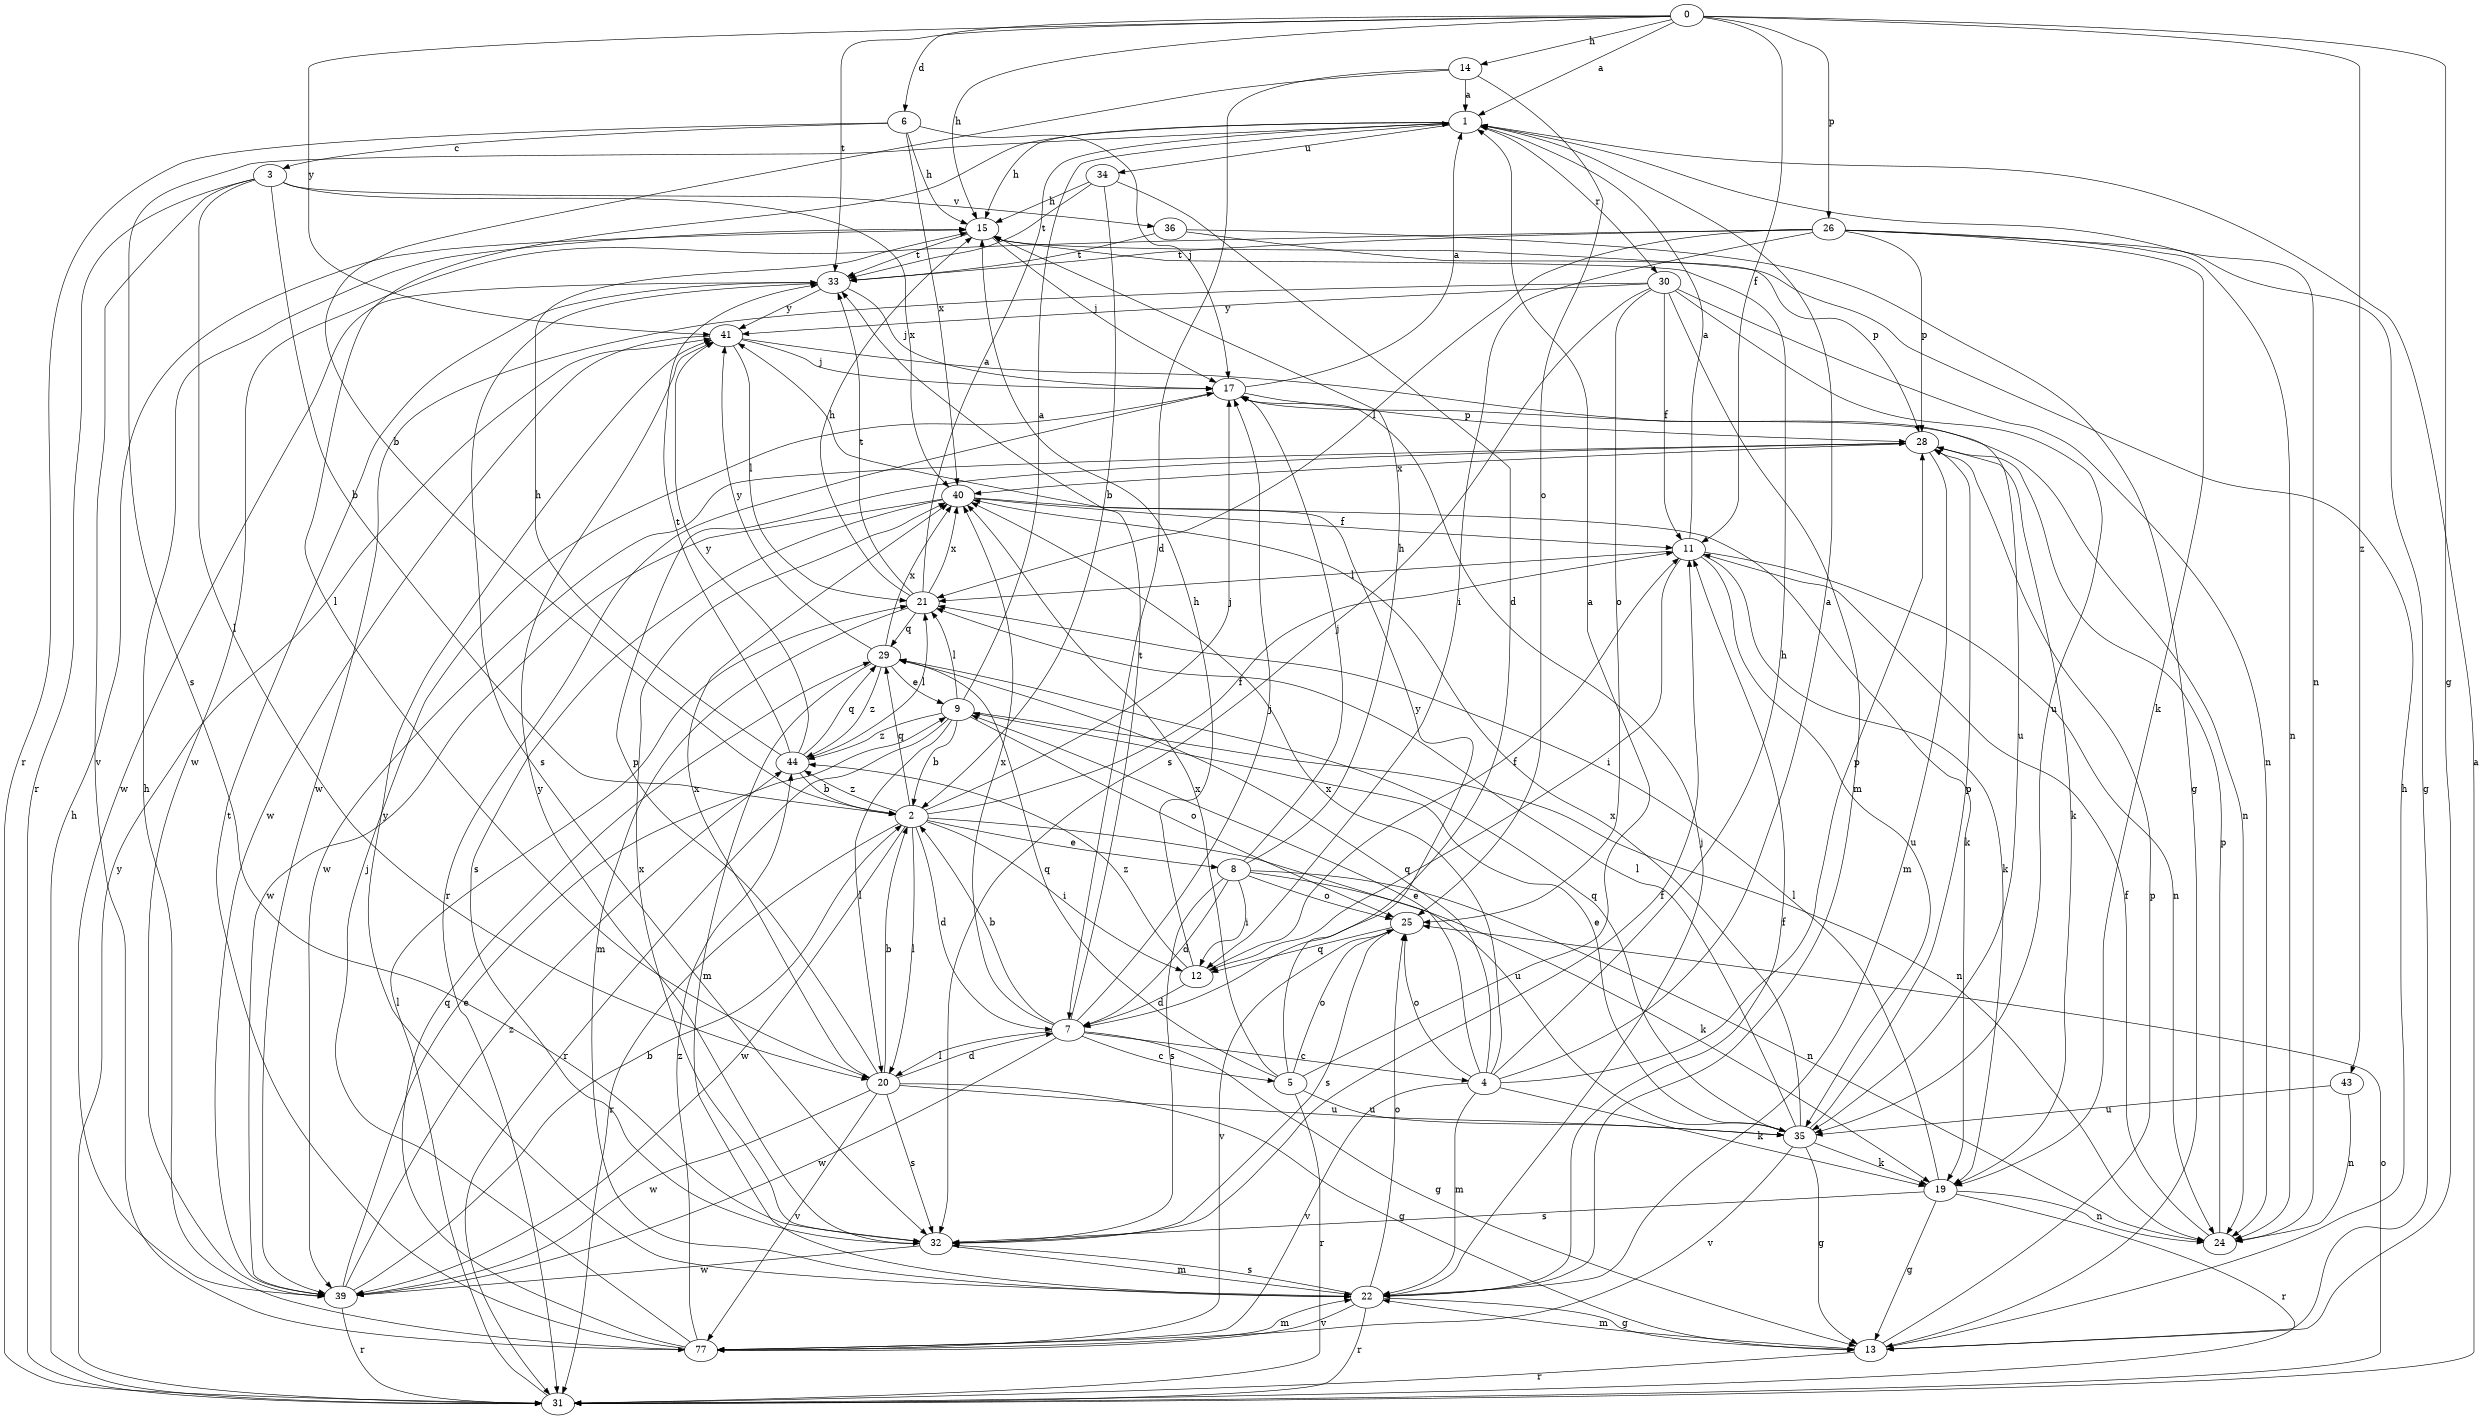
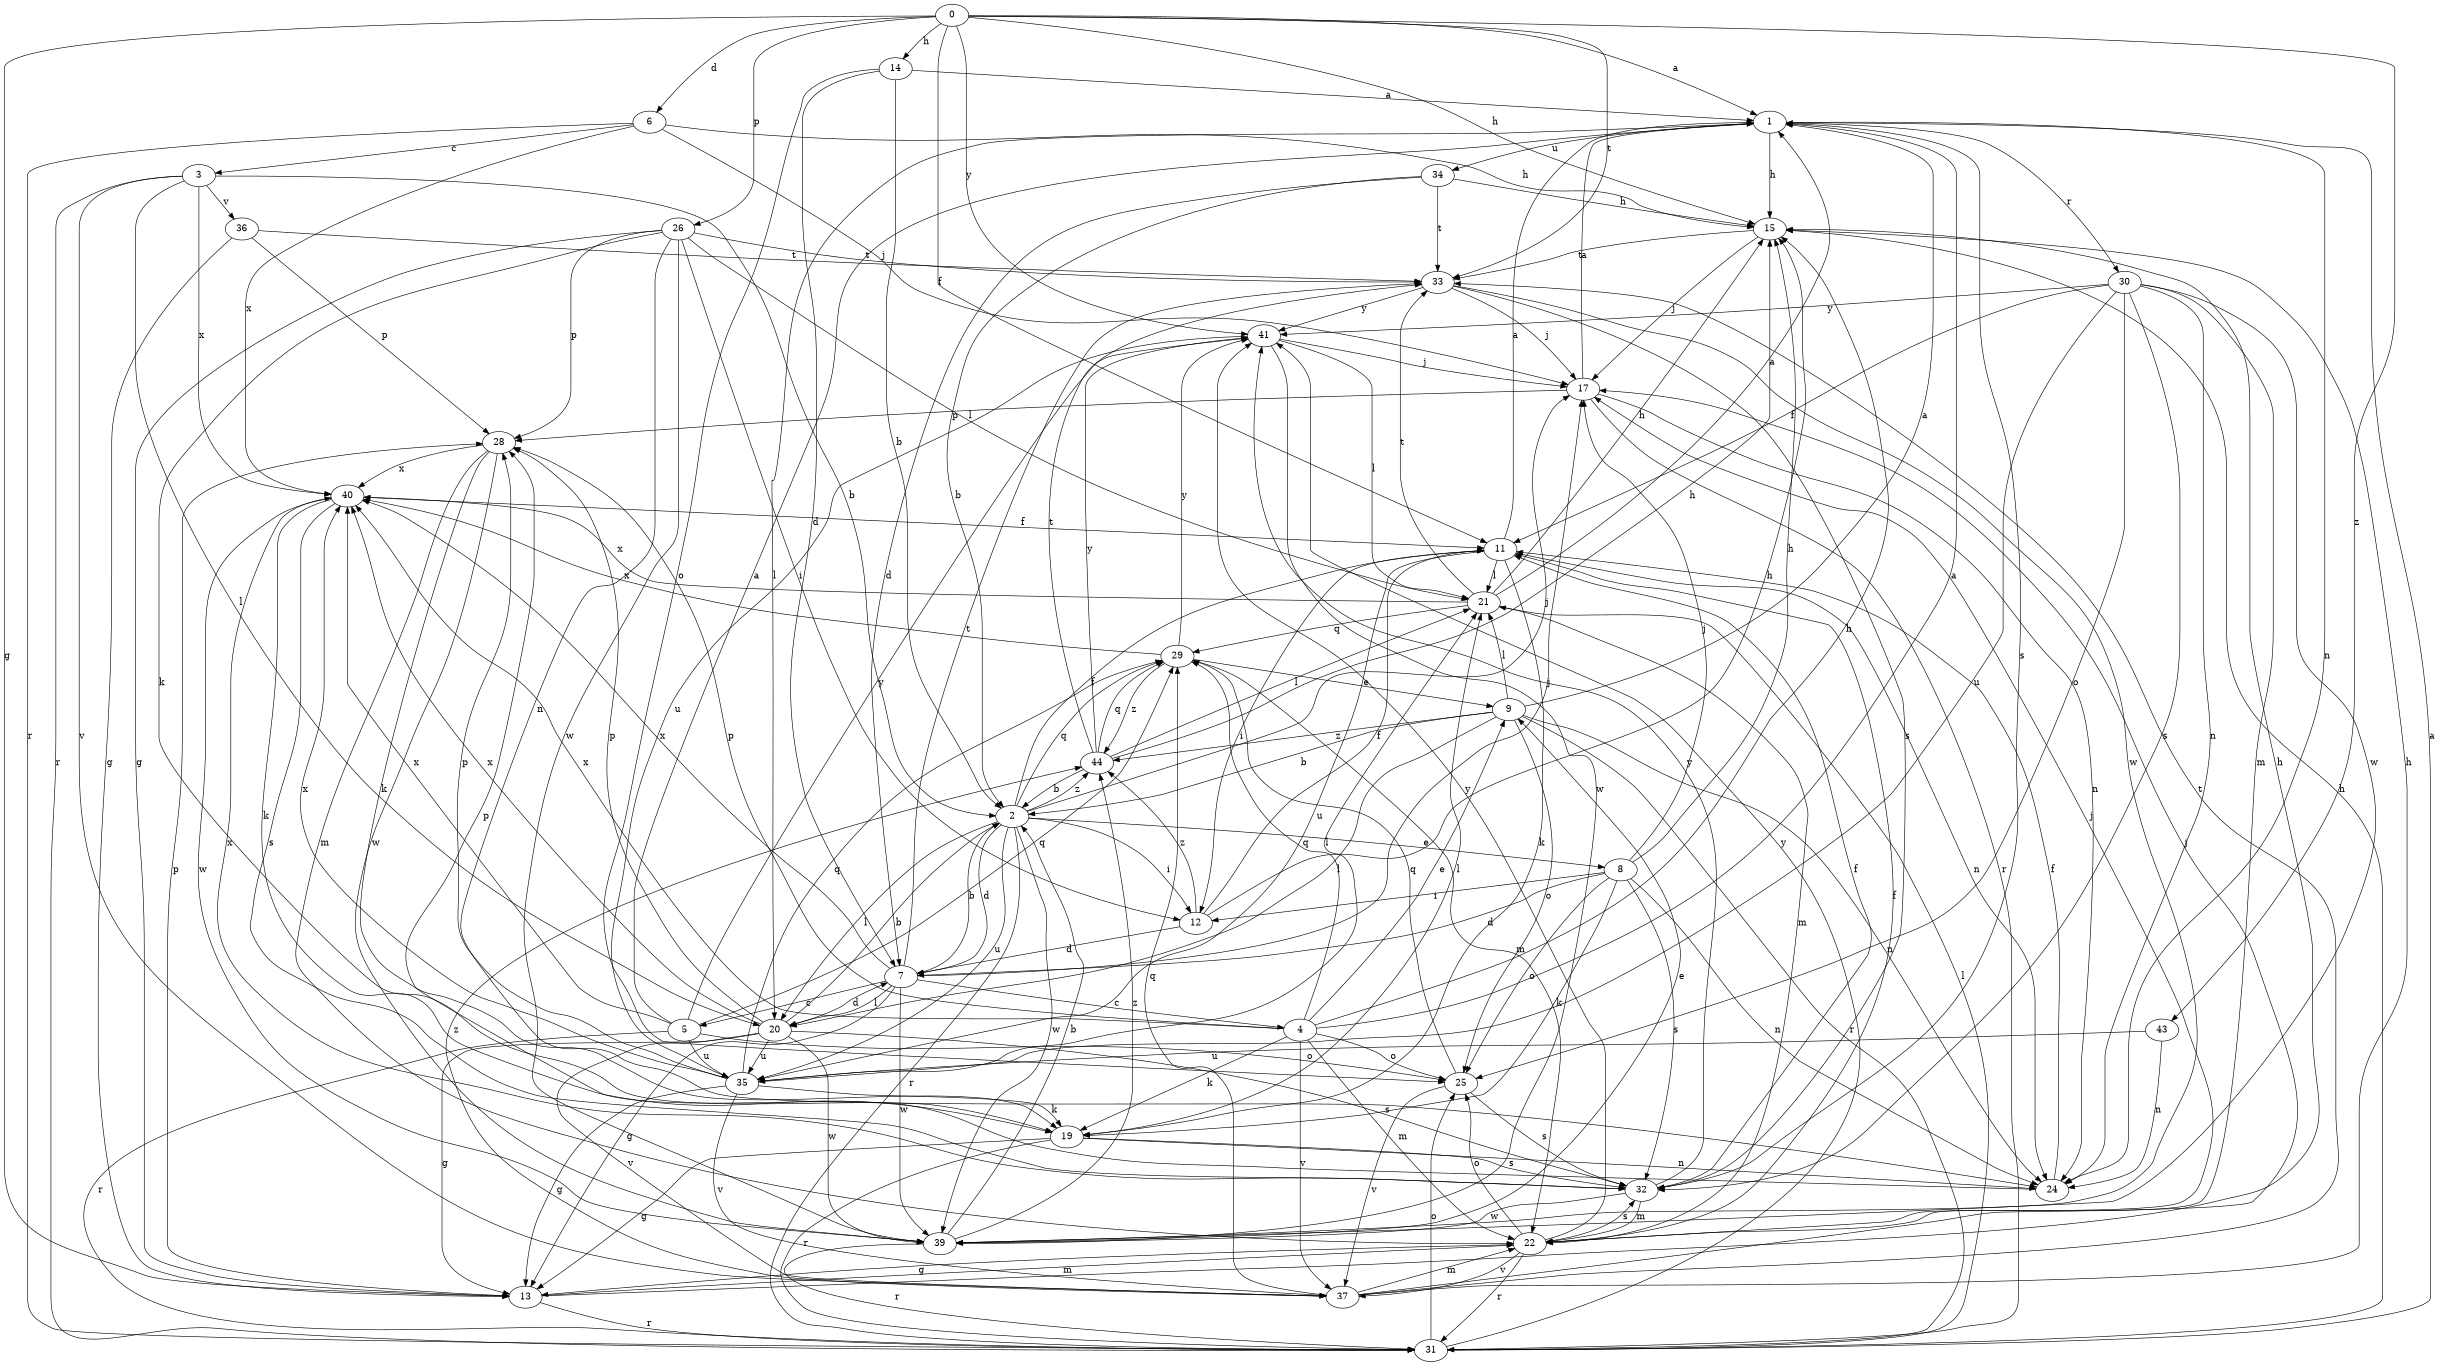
edge "35" -> "9": removed, label "e"
edge "25" -> "12": now "25" -> "29"
node "77": label "77" -> "37"
